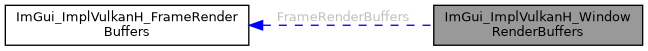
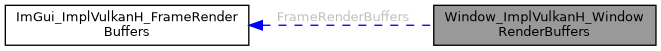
node "ImGui_ImplVulkanH_Window RenderBuffers": label "ImGui_ImplVulkanH_Window RenderBuffers" -> "Window_ImplVulkanH_Window RenderBuffers"
